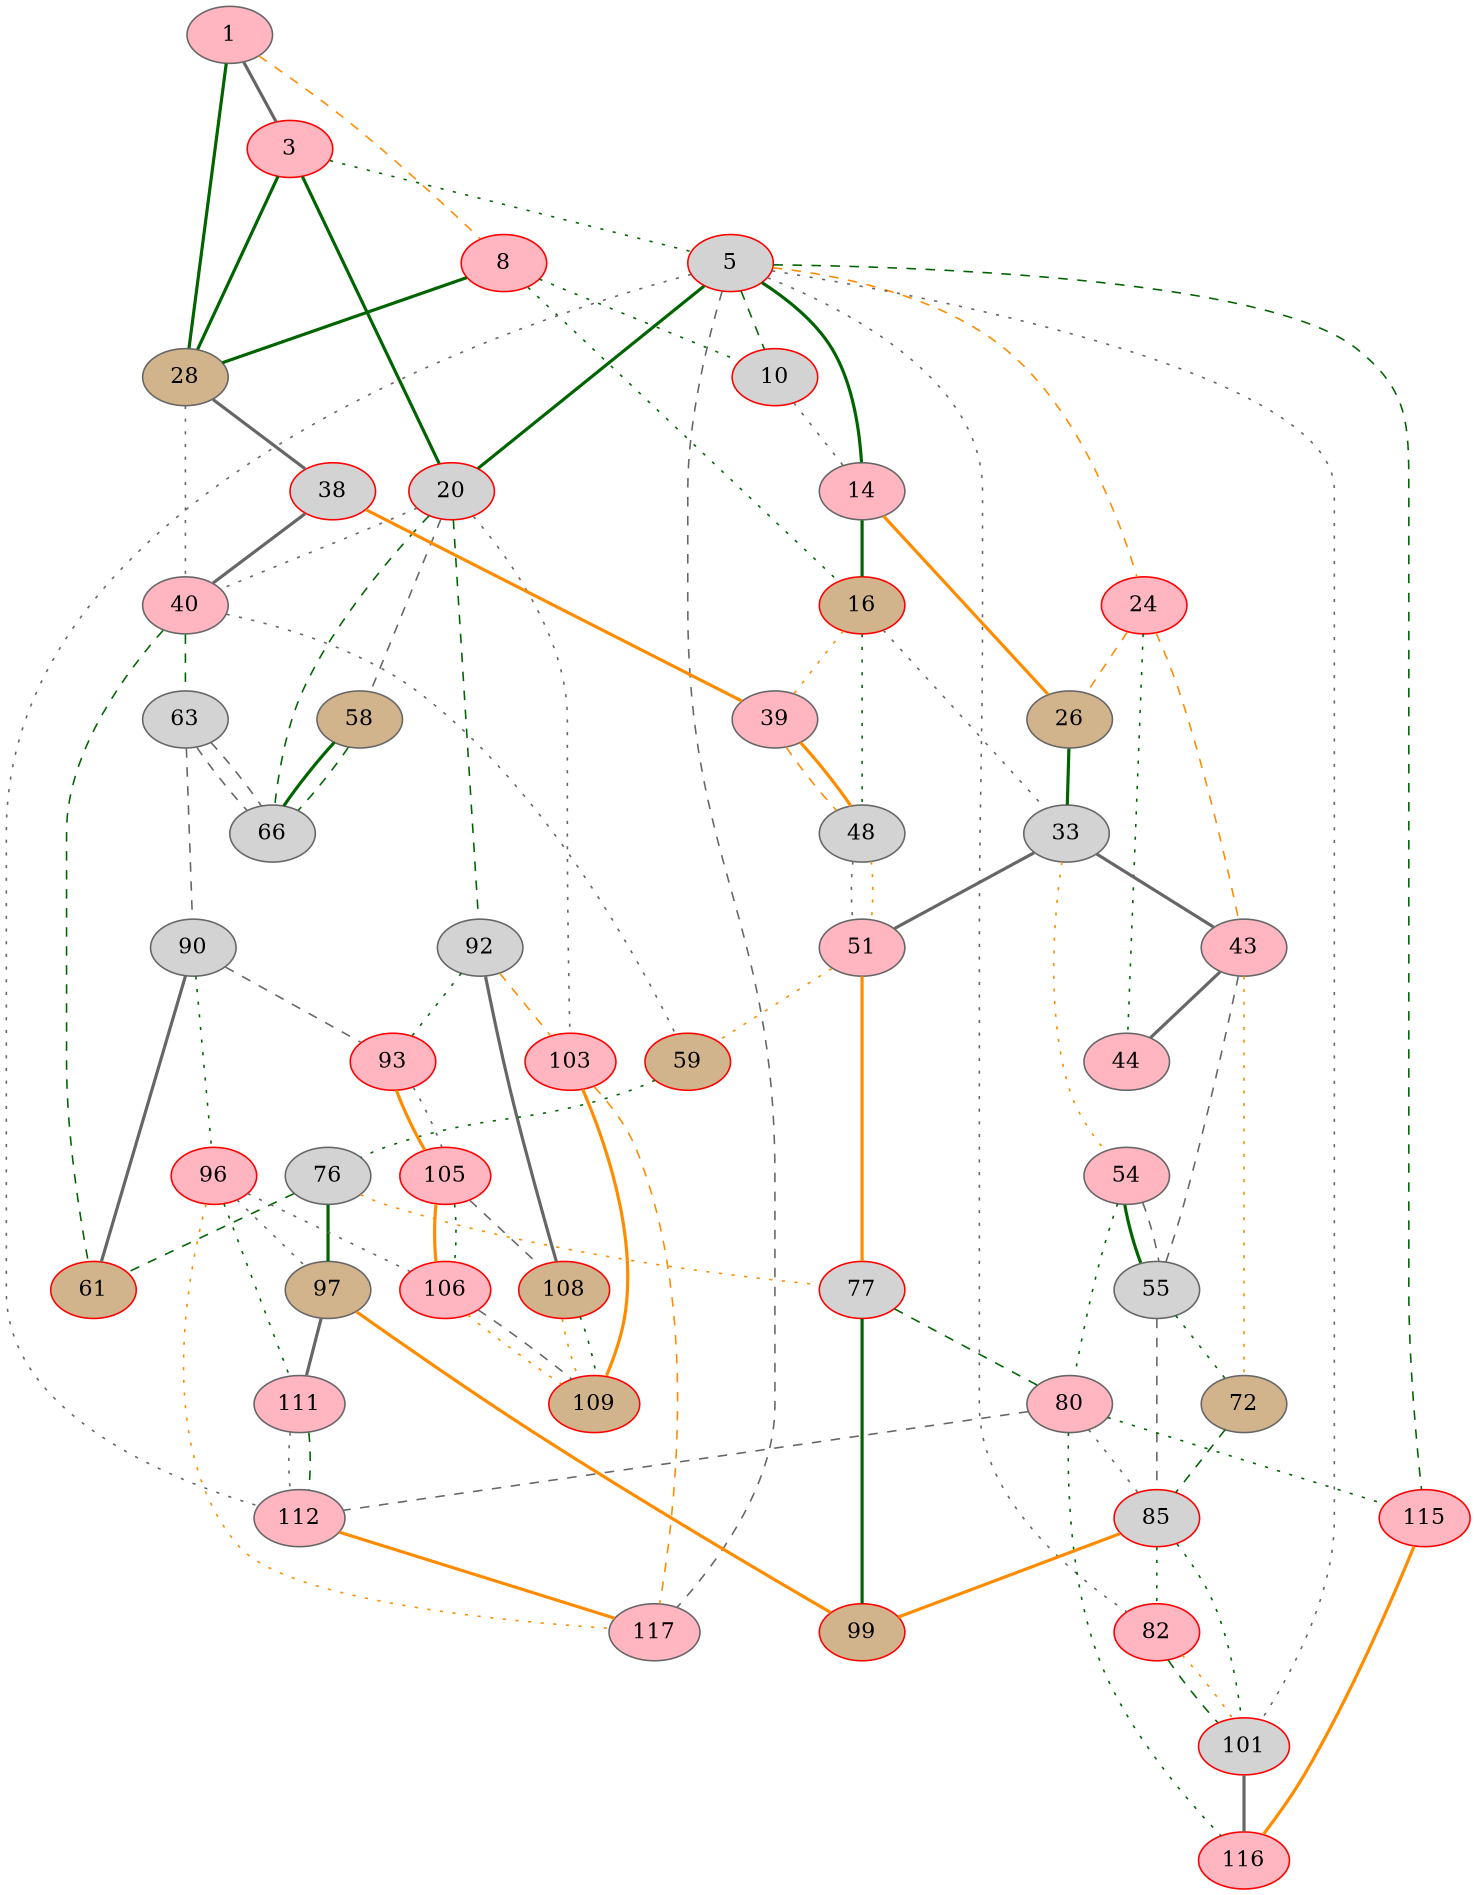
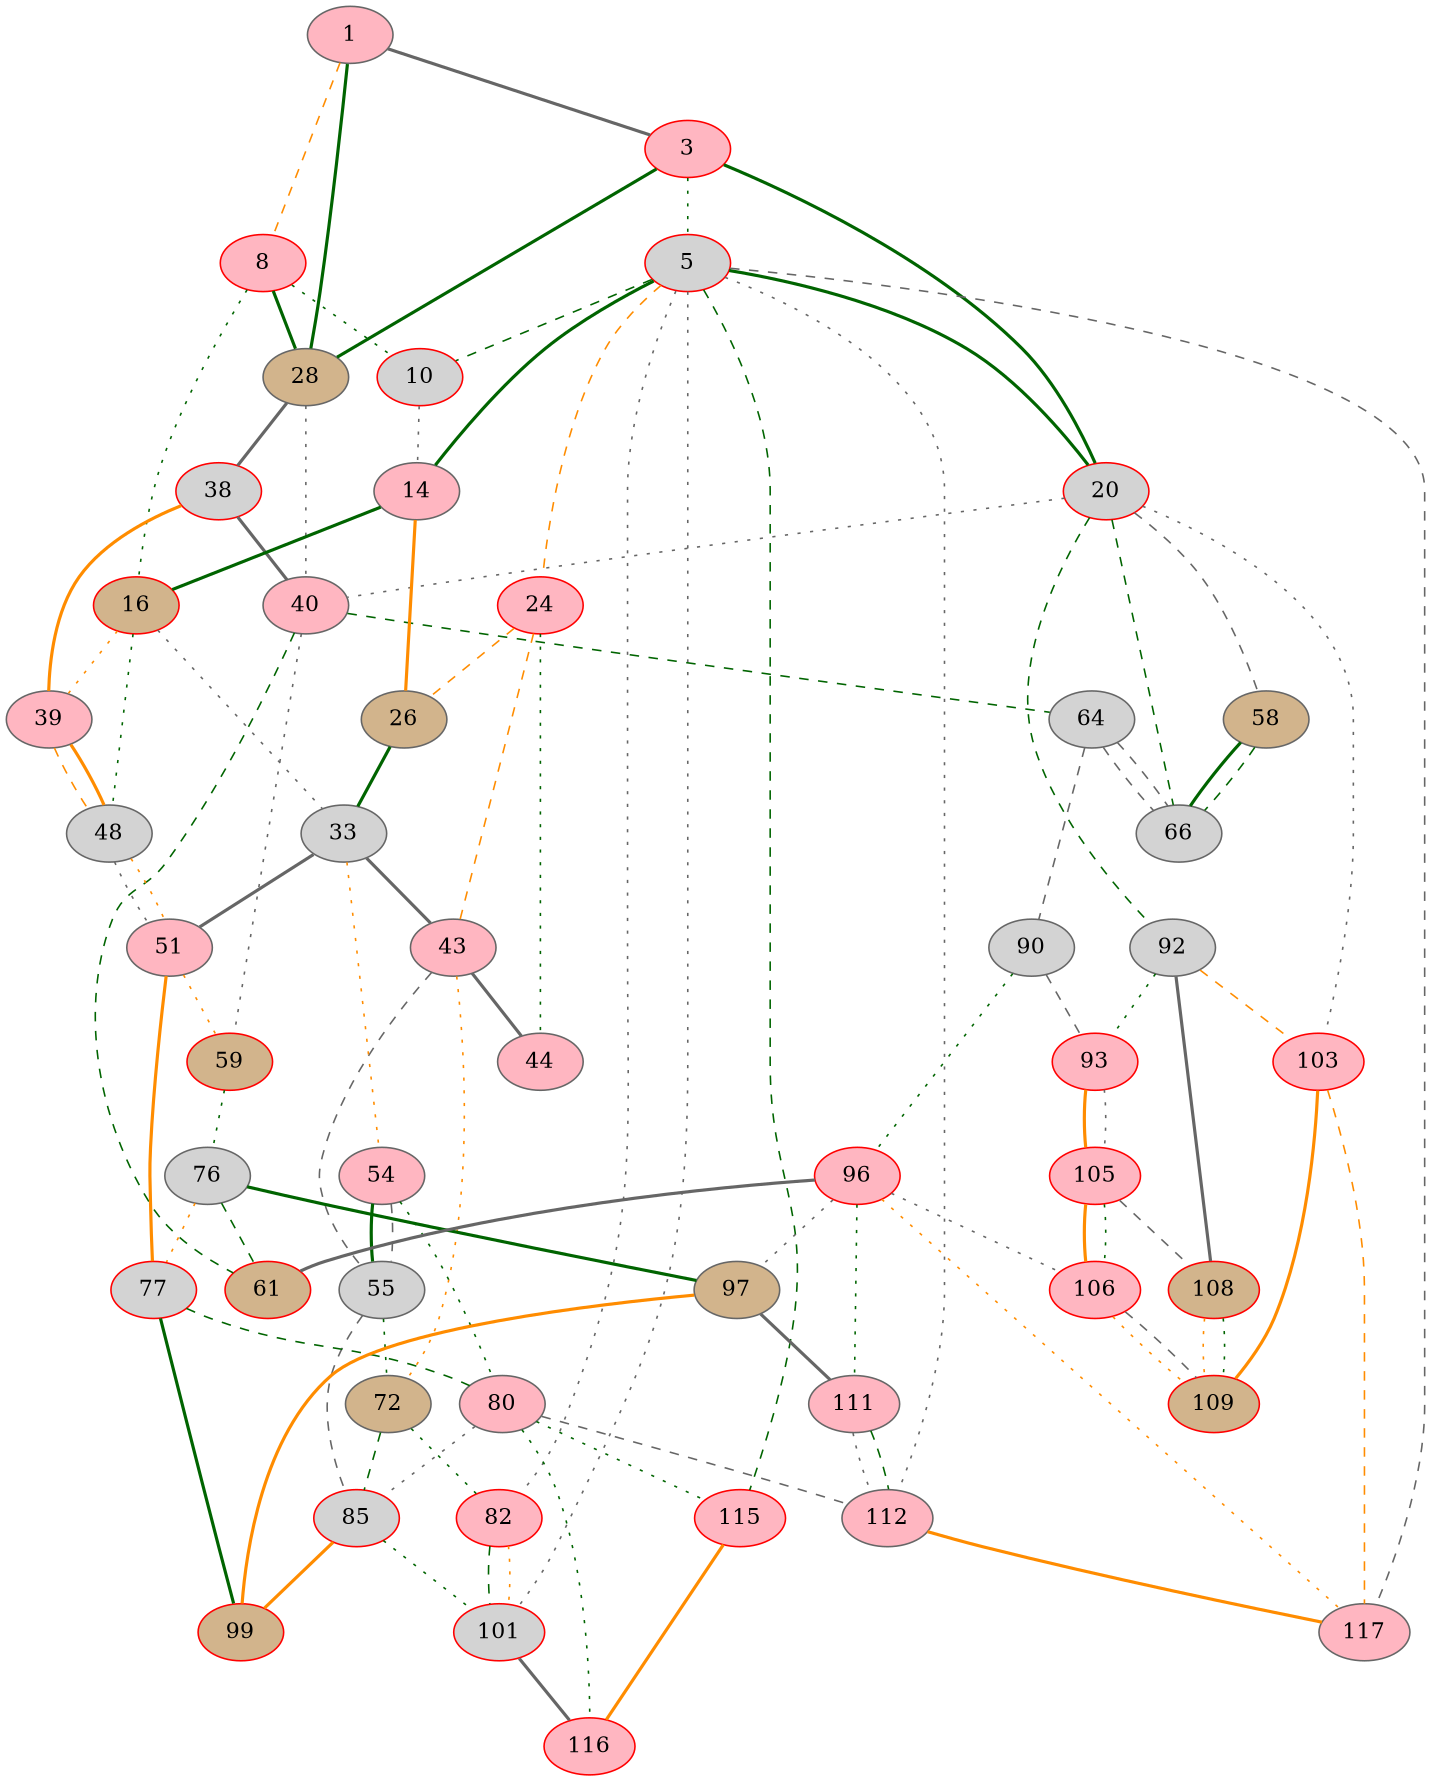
node "63": label "63" -> "64"
edge "90" -- "61": now "96" -- "61"
edge "85" -- "82": now "72" -- "82"
